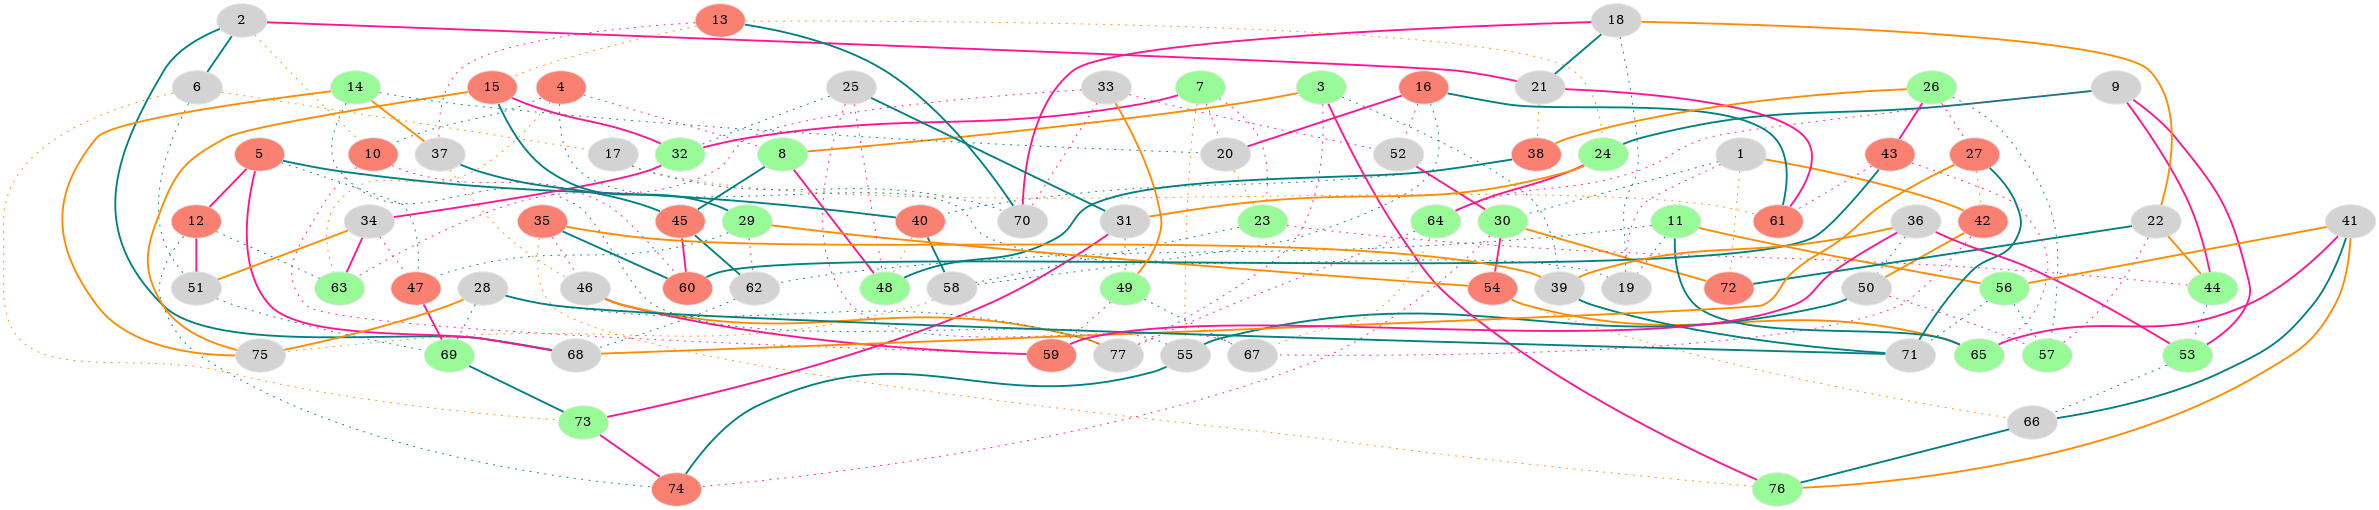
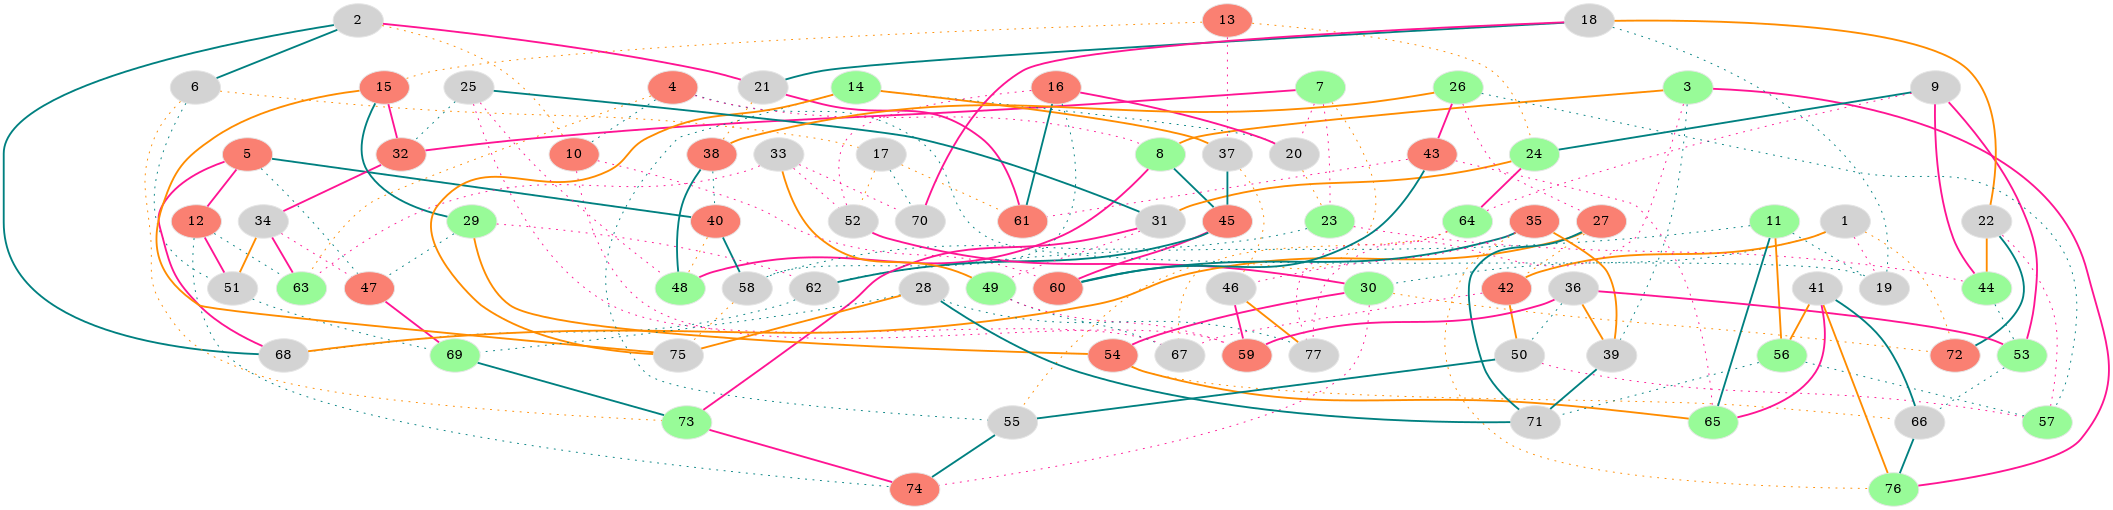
edge "13" -- "70": removed
node "32": fillcolor palegreen -> salmon
edge "17" -- "52": added
edge "30" -- "72": style bold -> dotted
